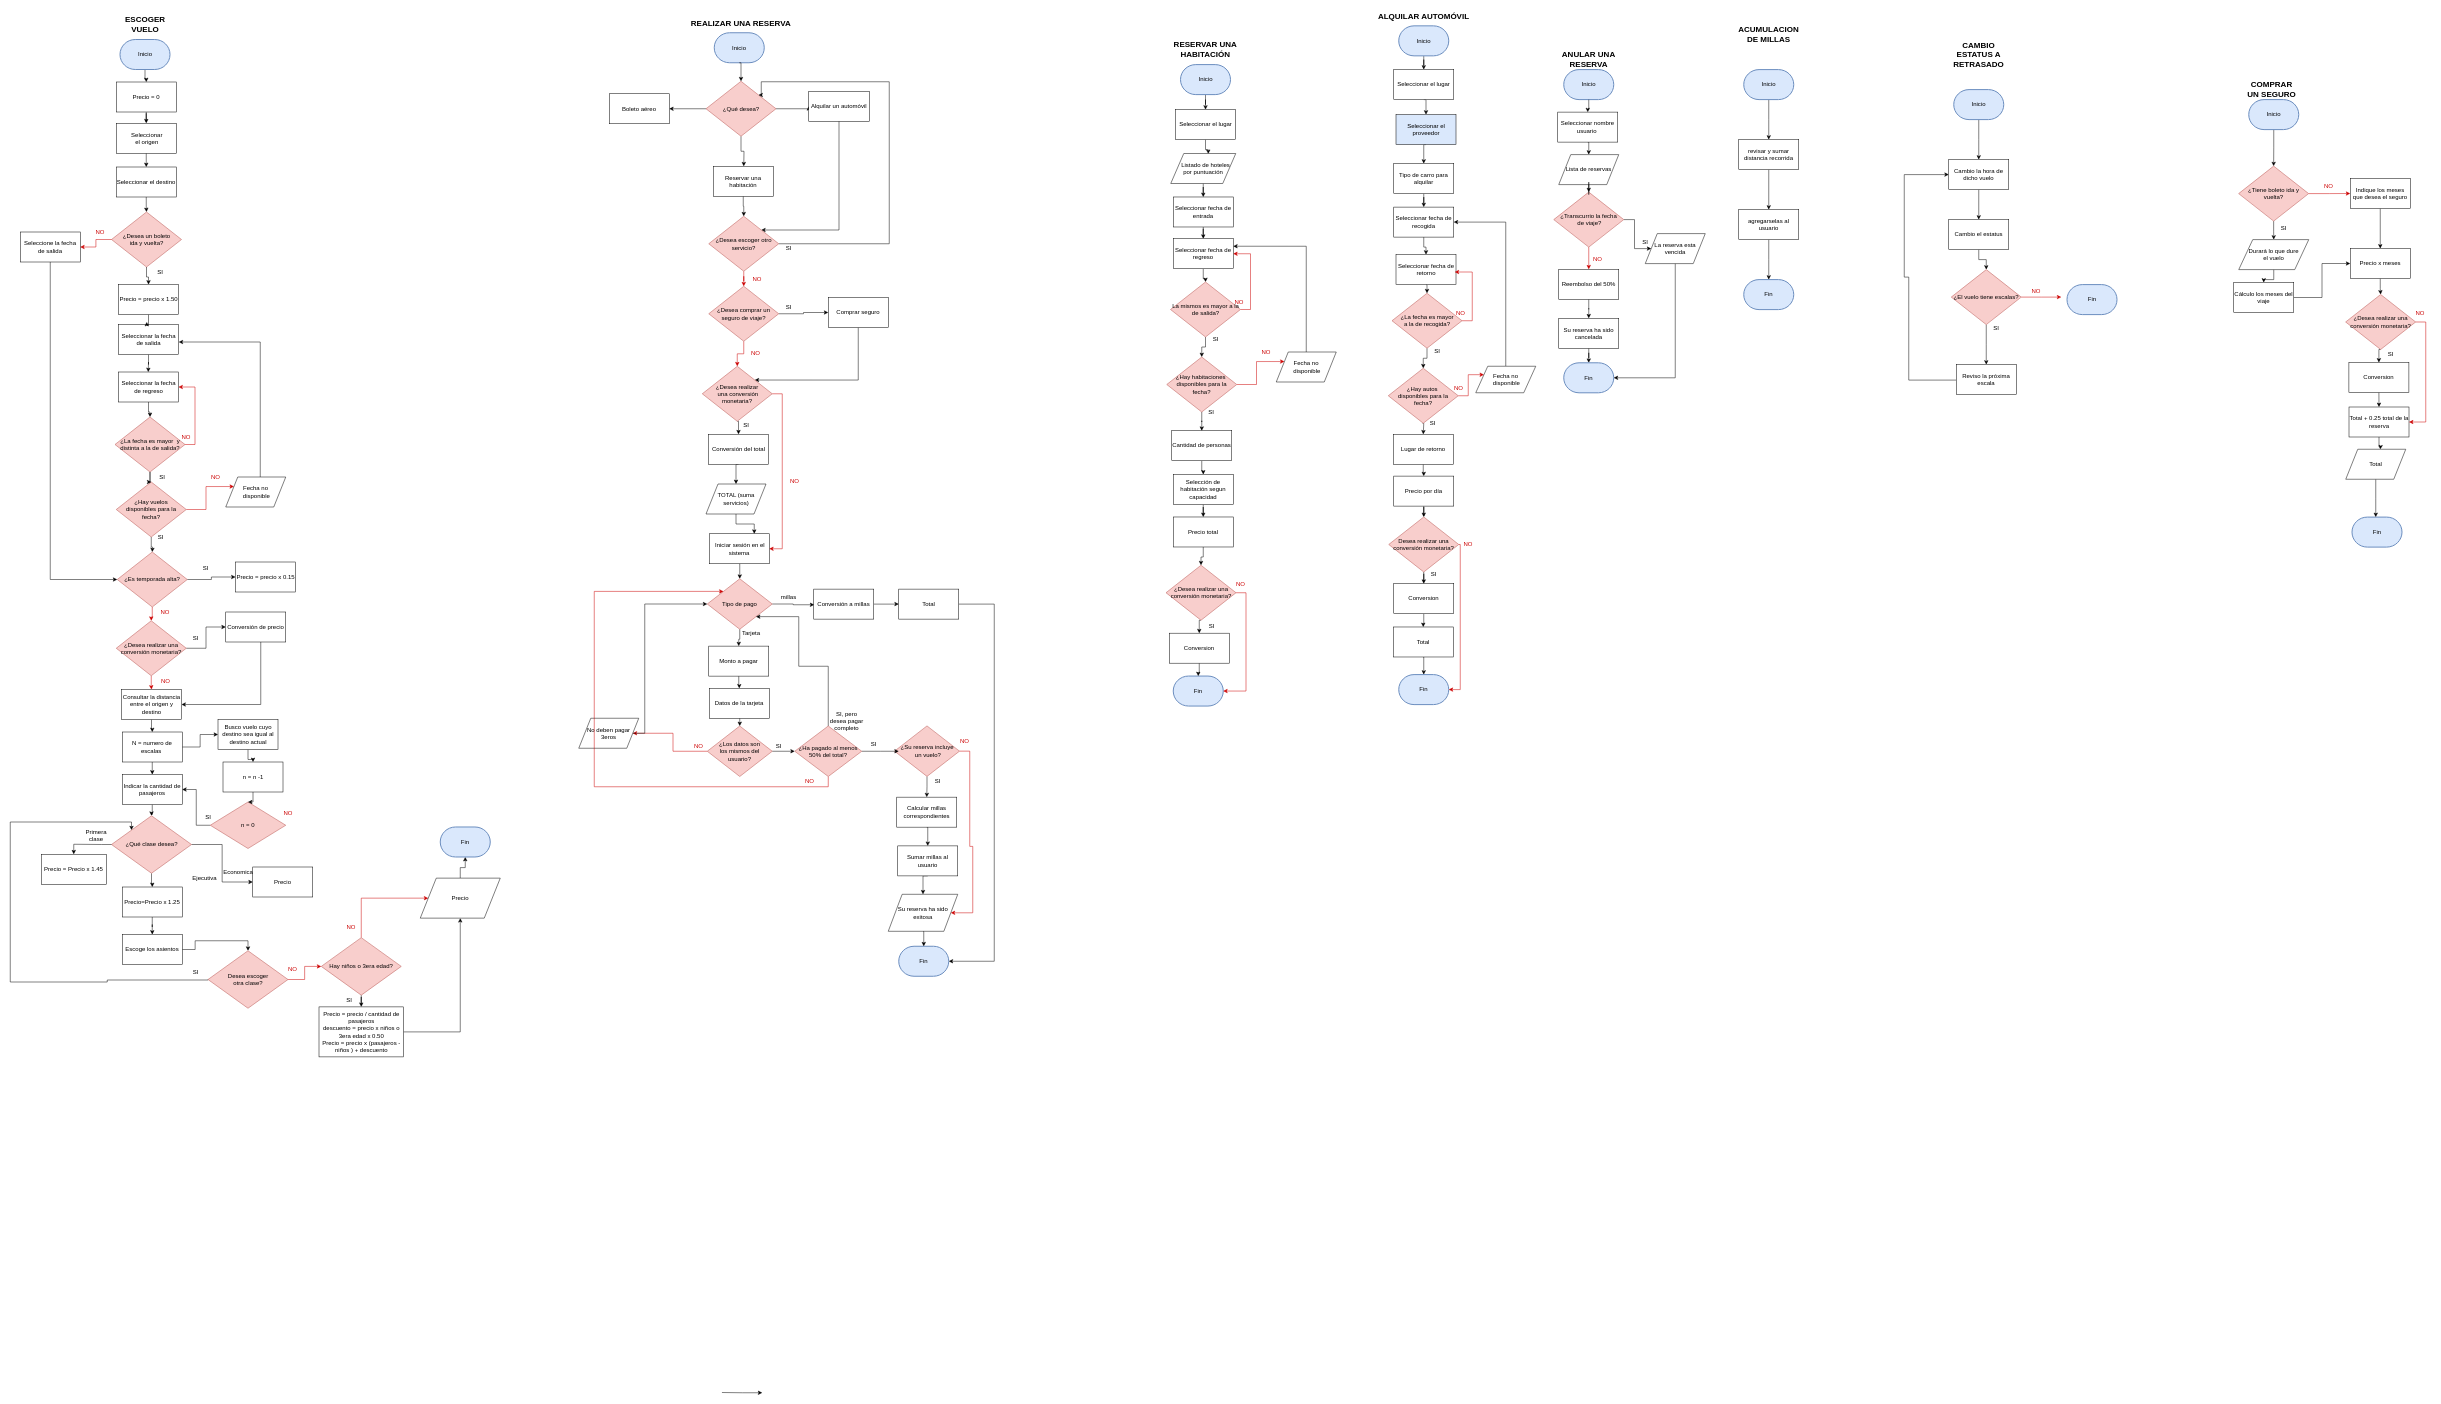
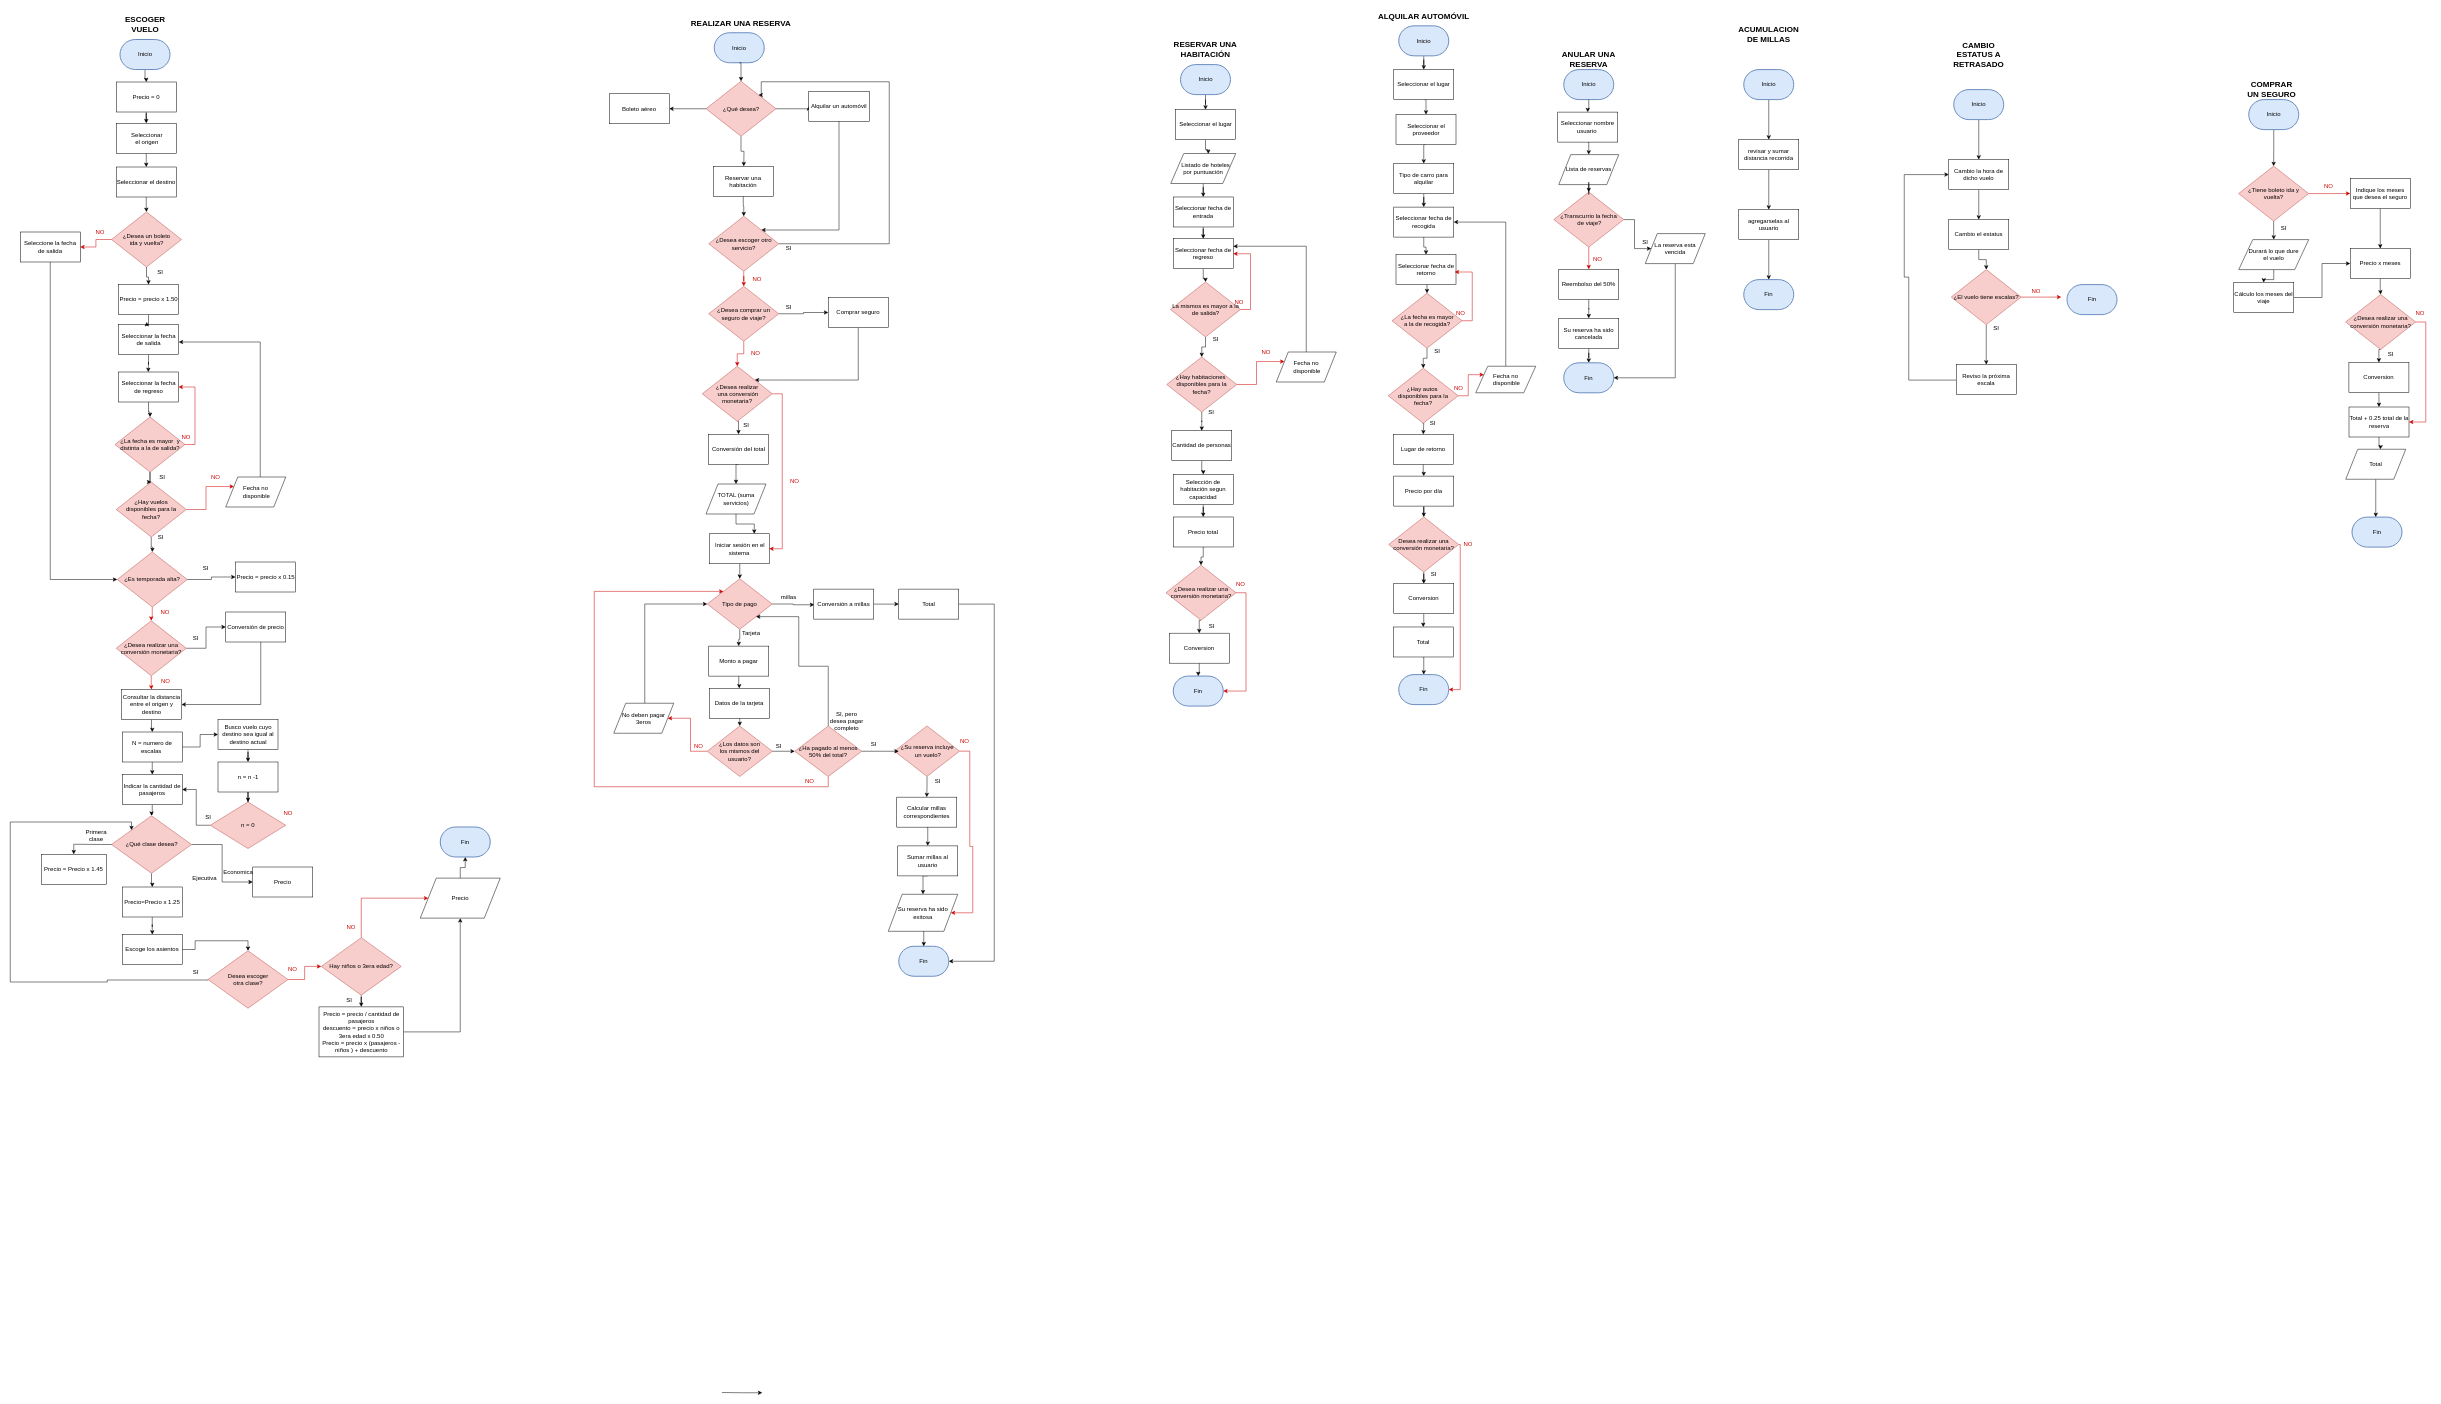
node "Seleccionar el proveedor": fillcolor #dae8fc -> #ffffff
node "No deben pagar 3eros": moved (609, 733) -> (644, 718)
node "n = n -1": moved (253, 777) -> (248, 777)
